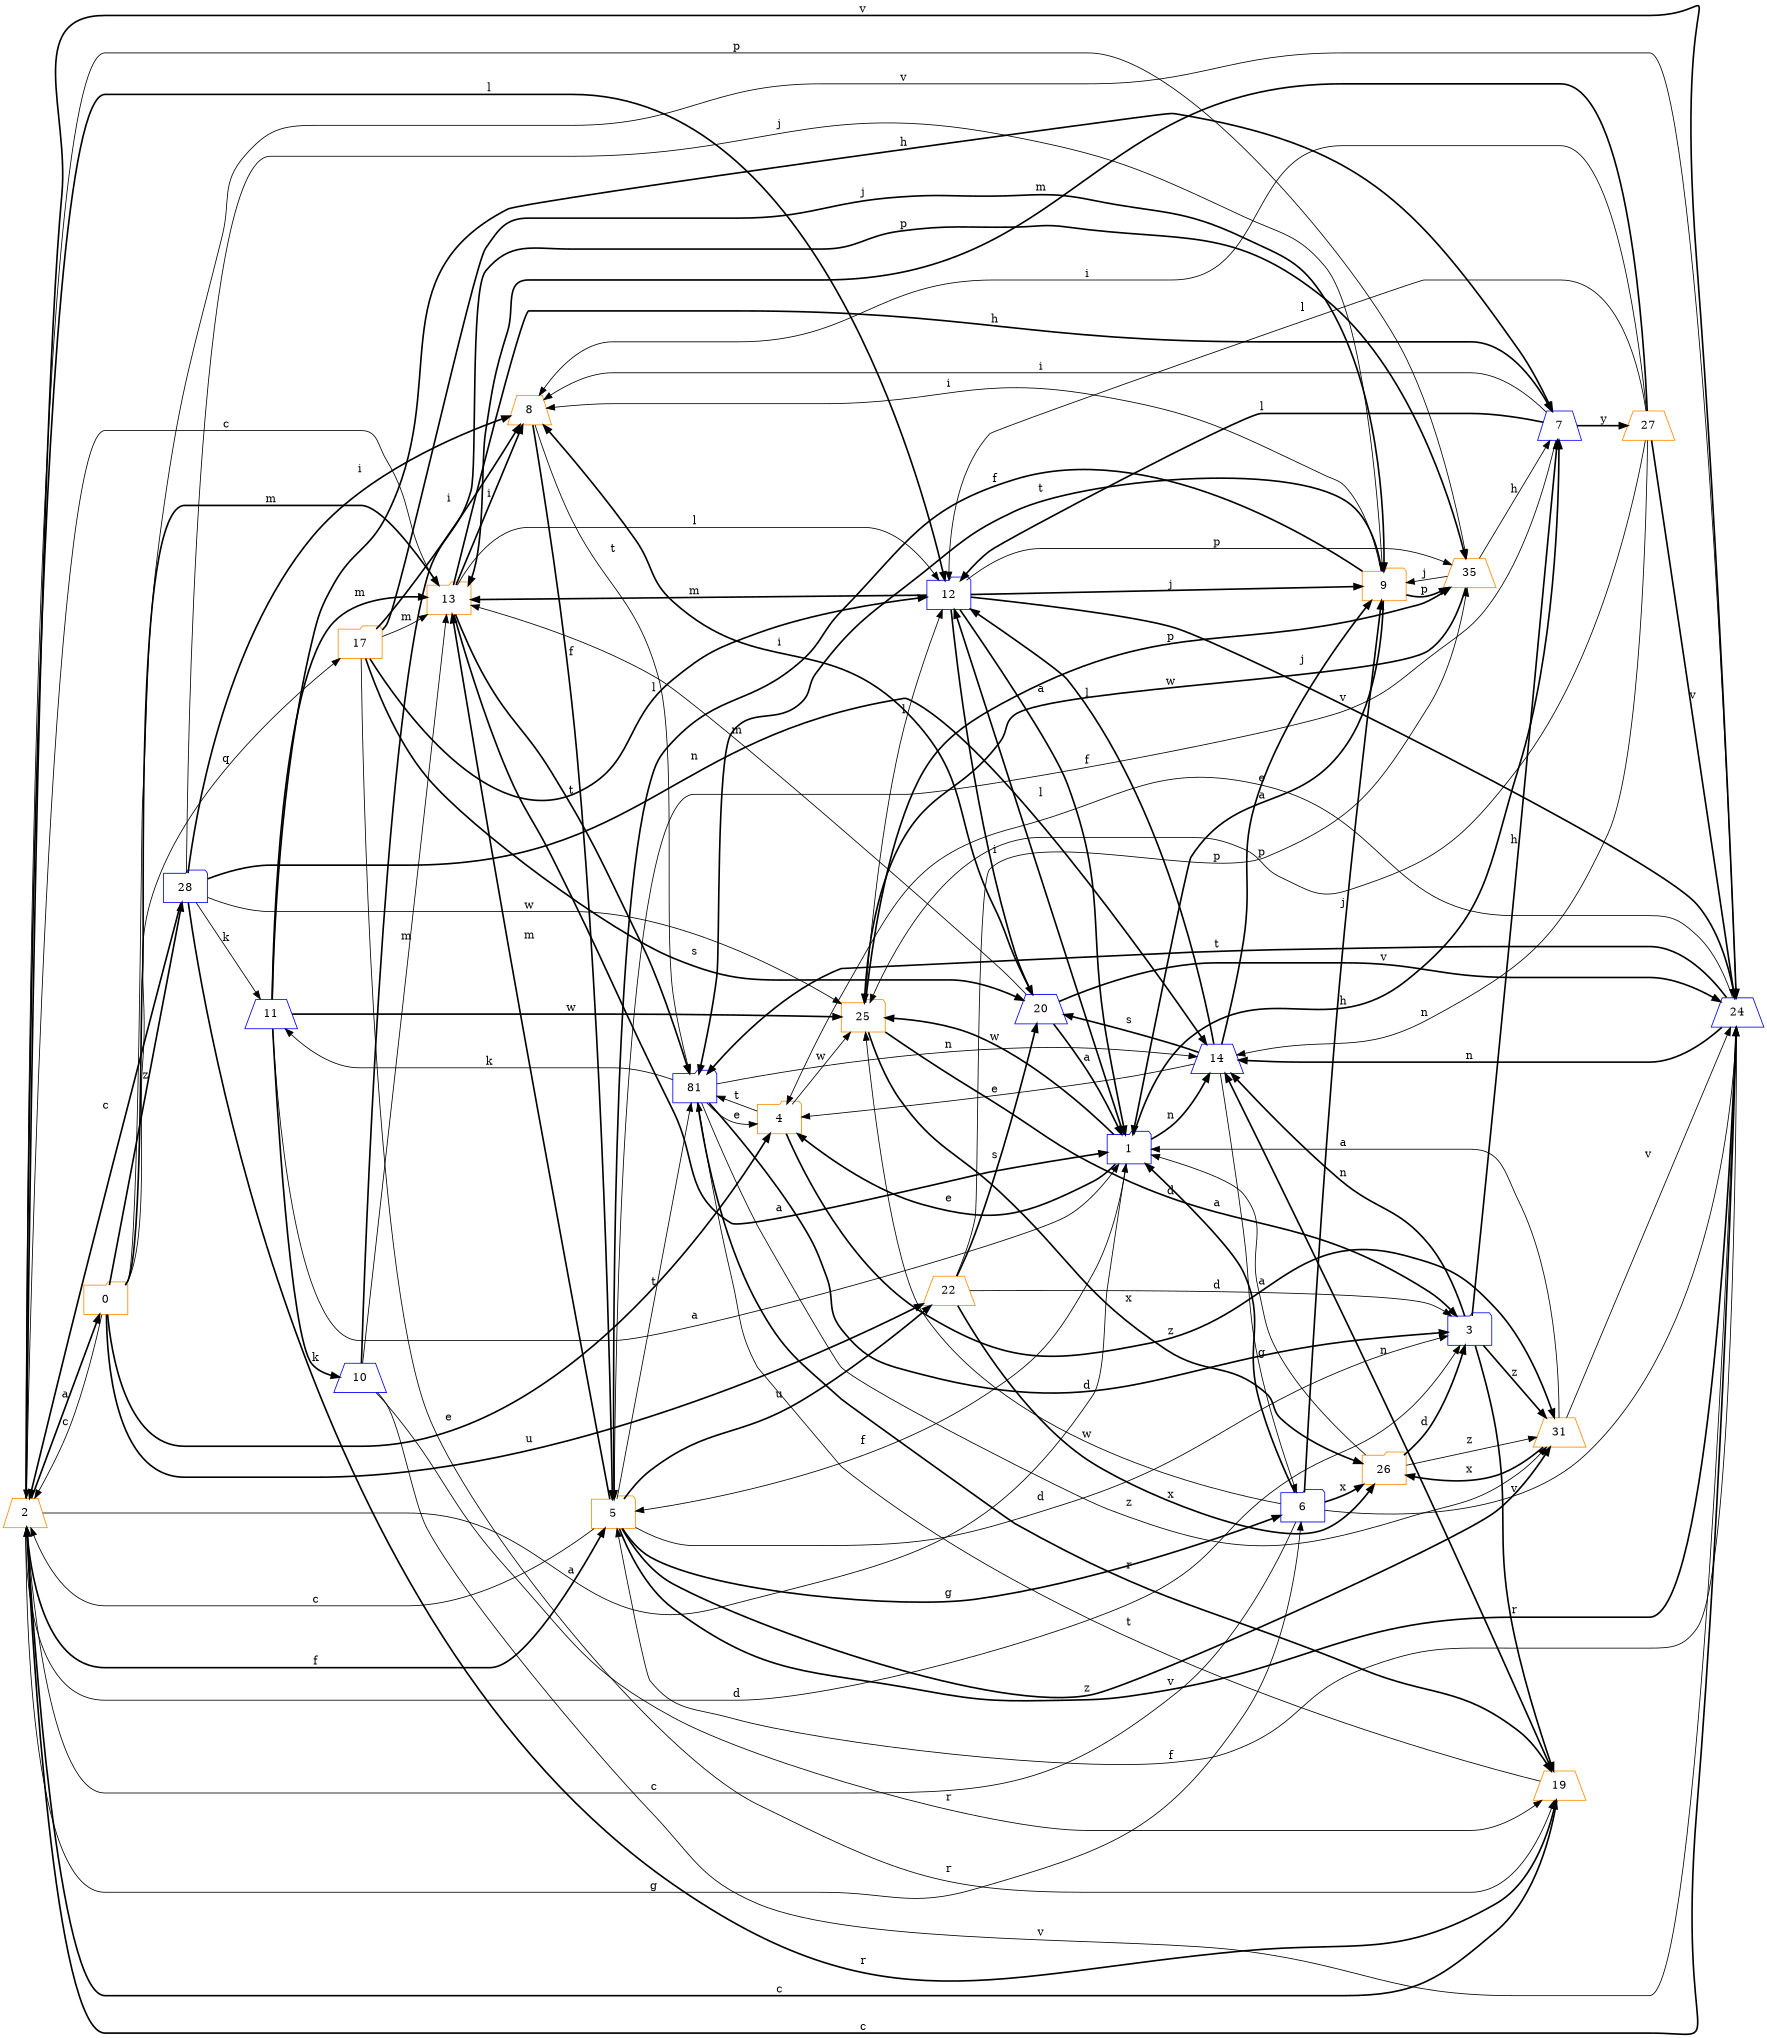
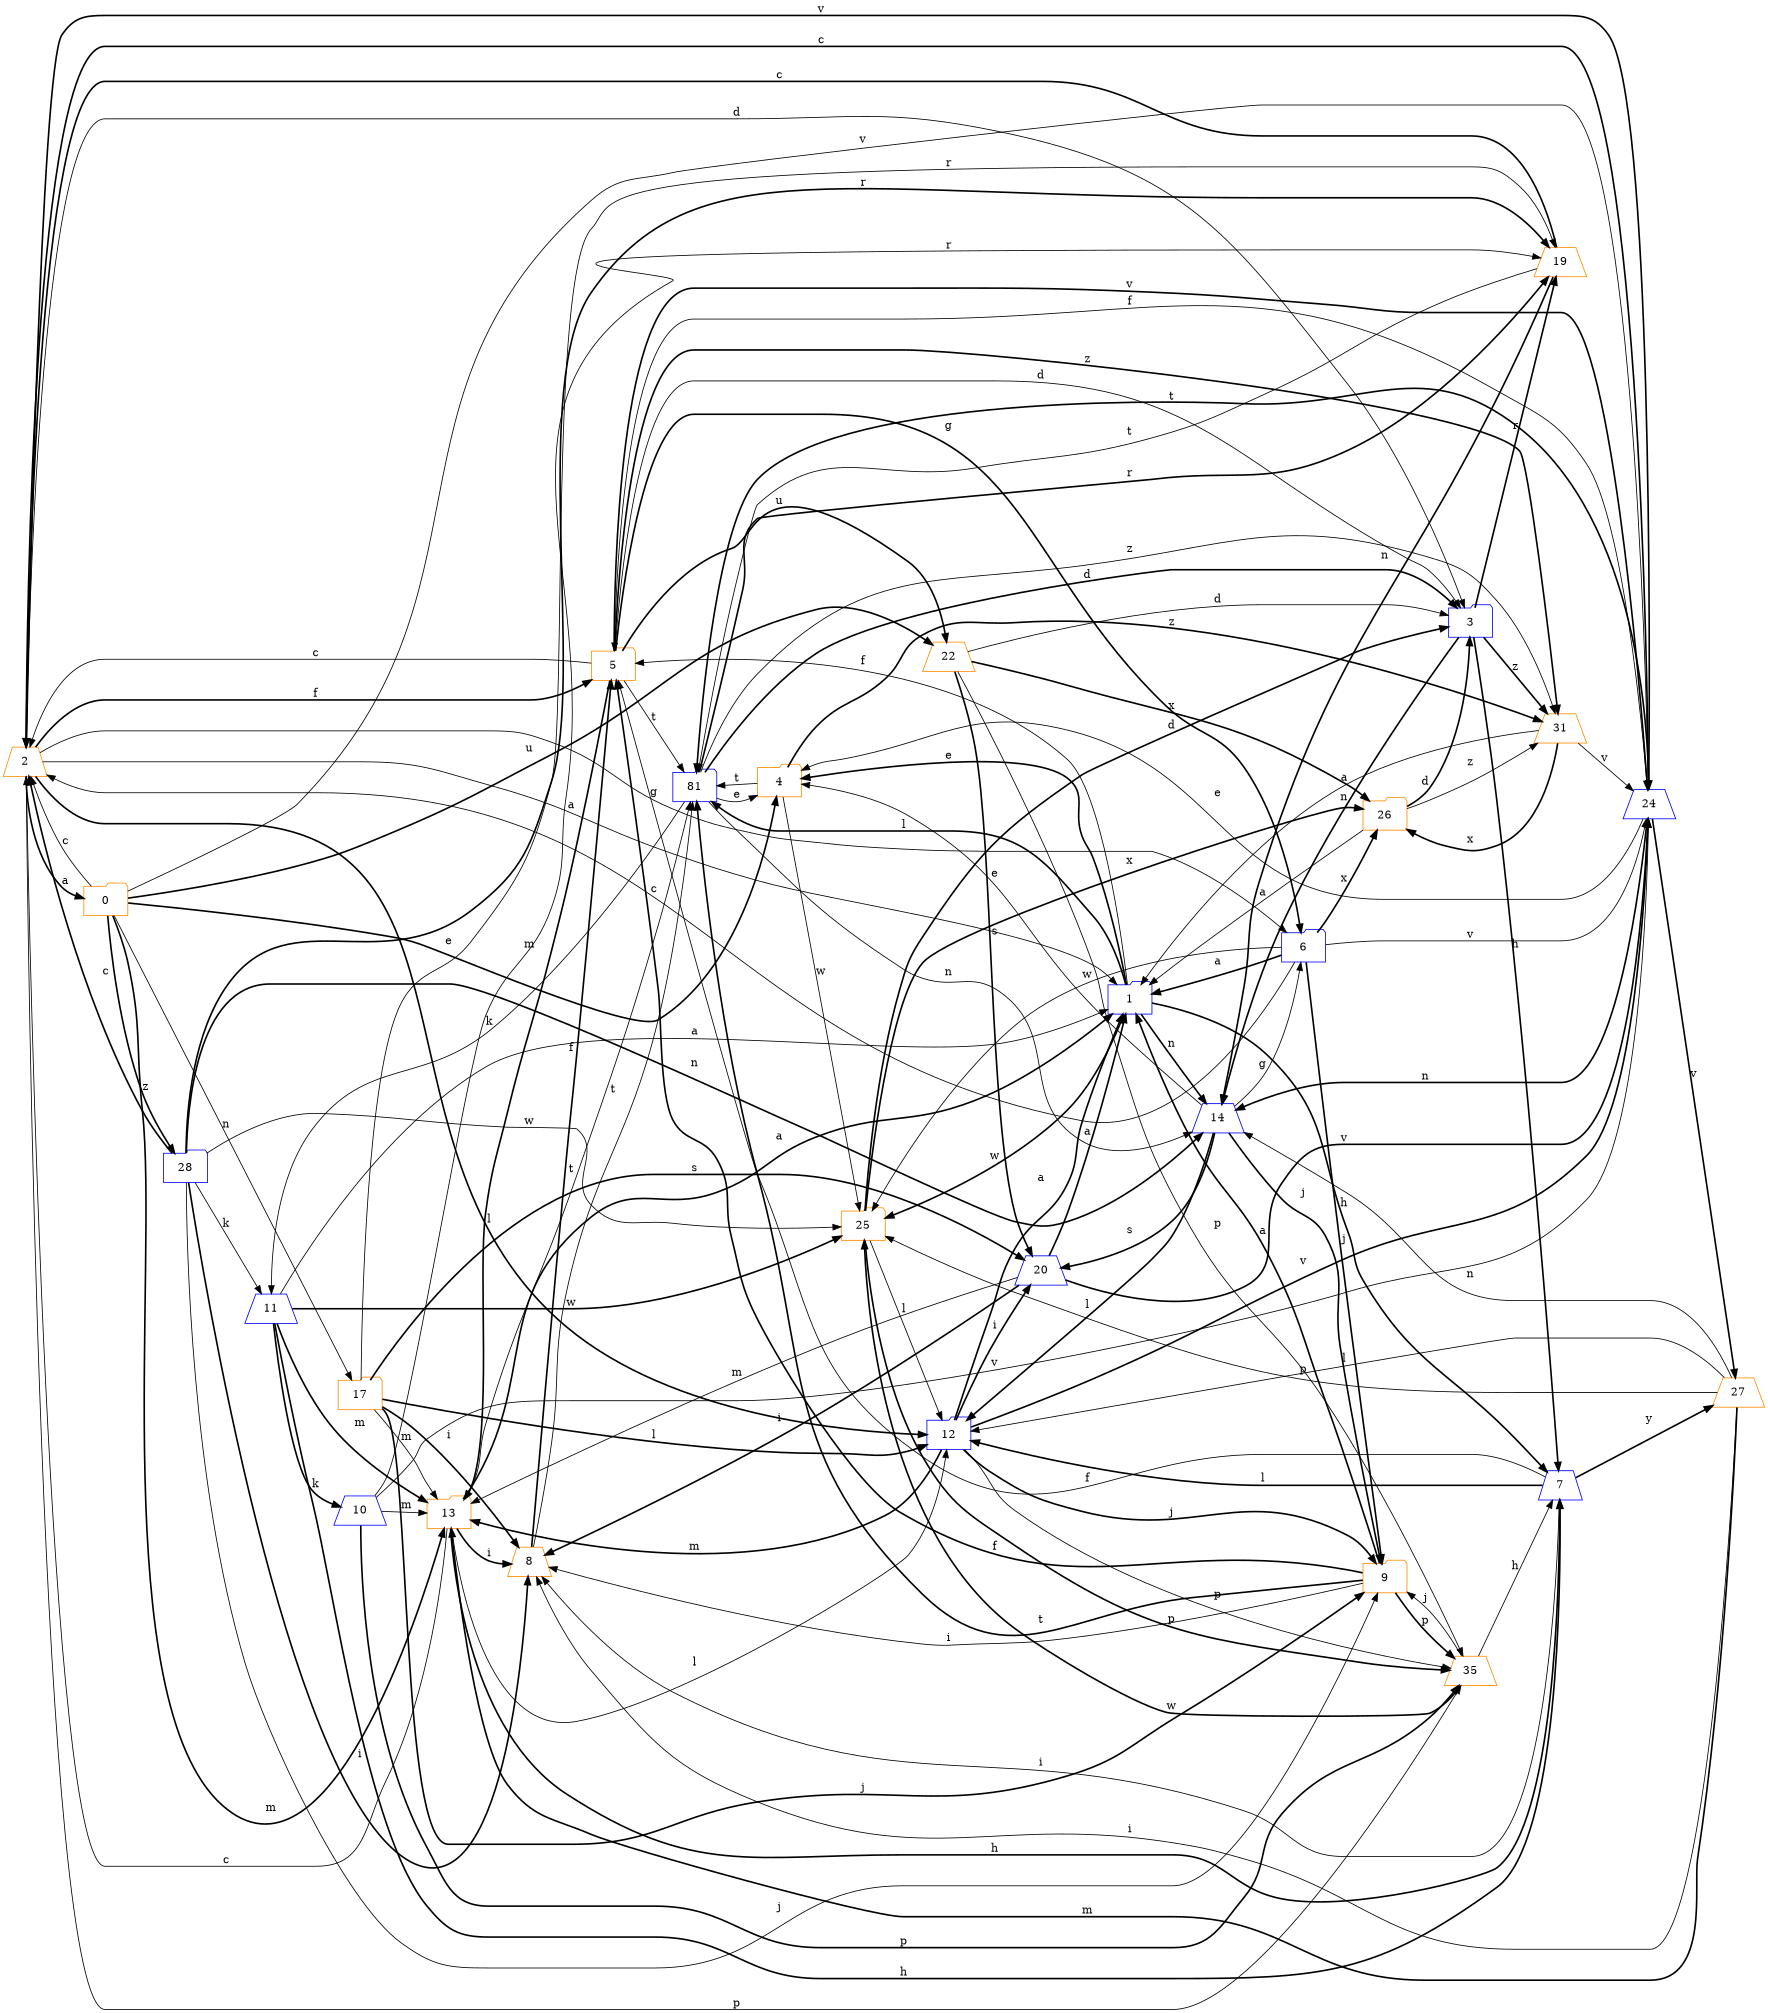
edge "27" -> "24": reversed
edge "0" -> "17": label "q" -> "n"
edge "13" -> "81": style bold -> solid
edge "1" -> "12": now "1" -> "81"
